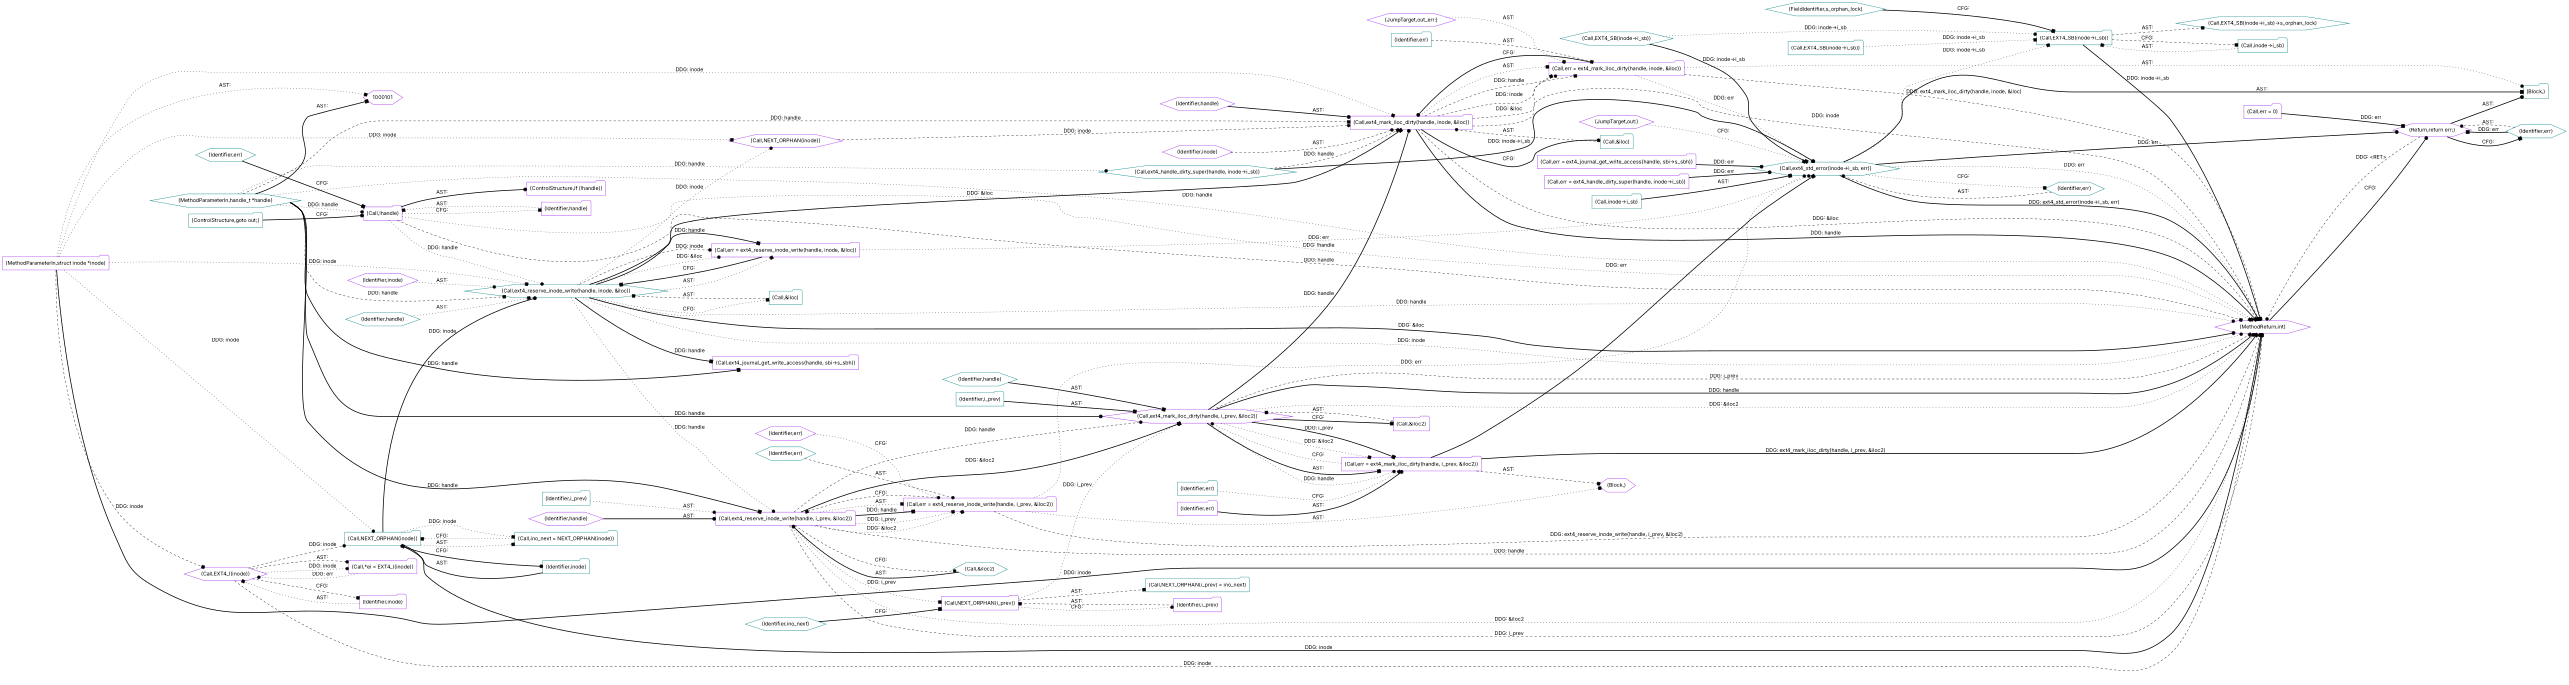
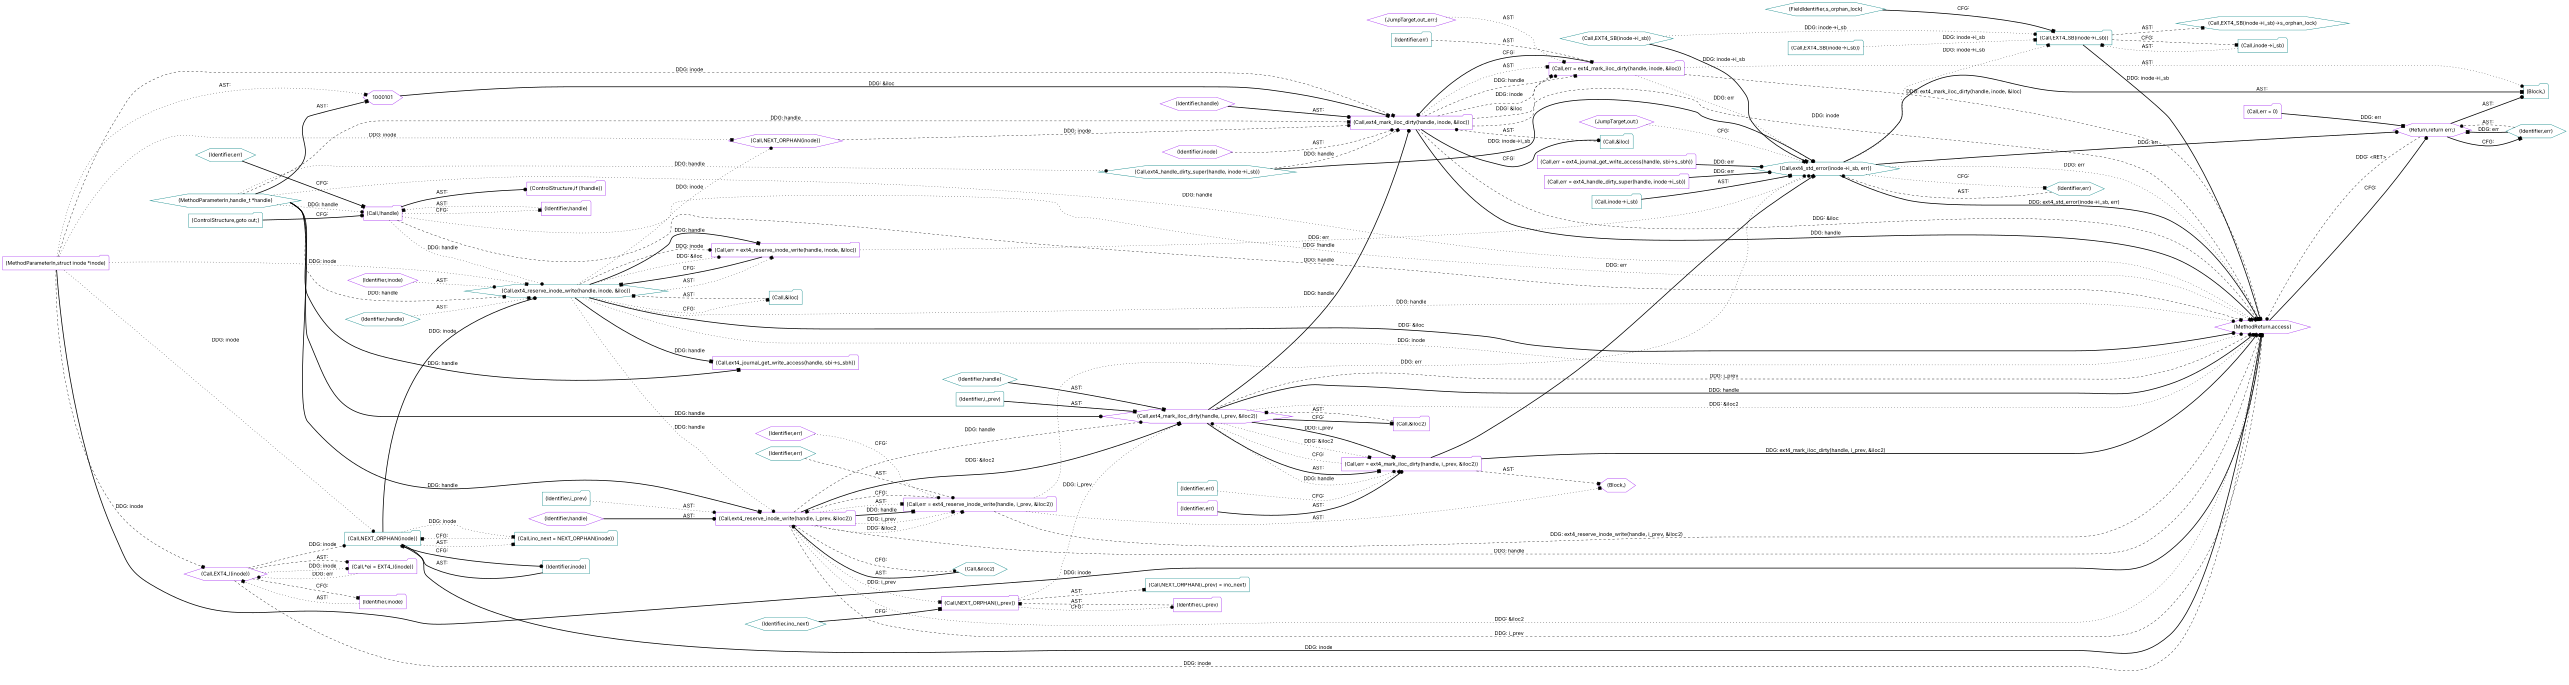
edge "(MethodParameterIn,struct inode *inode)" -> "(Call,ext4_mark_iloc_dirty(handle, inode, &iloc))": style dotted -> dashed
edge "(Call,ext4_reserve_inode_write(handle, inode, &iloc))" -> "(Call,ext4_mark_iloc_dirty(handle, inode, &iloc))": now "1000101" -> "(Call,ext4_mark_iloc_dirty(handle, inode, &iloc))"
node "(MethodReturn,int)": label "(MethodReturn,int)" -> "(MethodReturn,access)"
